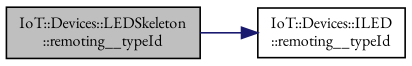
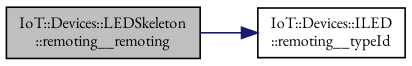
node "IoT::Devices::LEDSkeleton ::remoting__typeId": label "IoT::Devices::LEDSkeleton ::remoting__typeId" -> "IoT::Devices::LEDSkeleton ::remoting__remoting"
